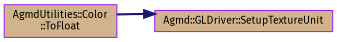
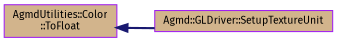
edge "AgmdUtilities::Color ::ToFloat" -> "Agmd::GLDriver::SetupTextureUnit": reversed
